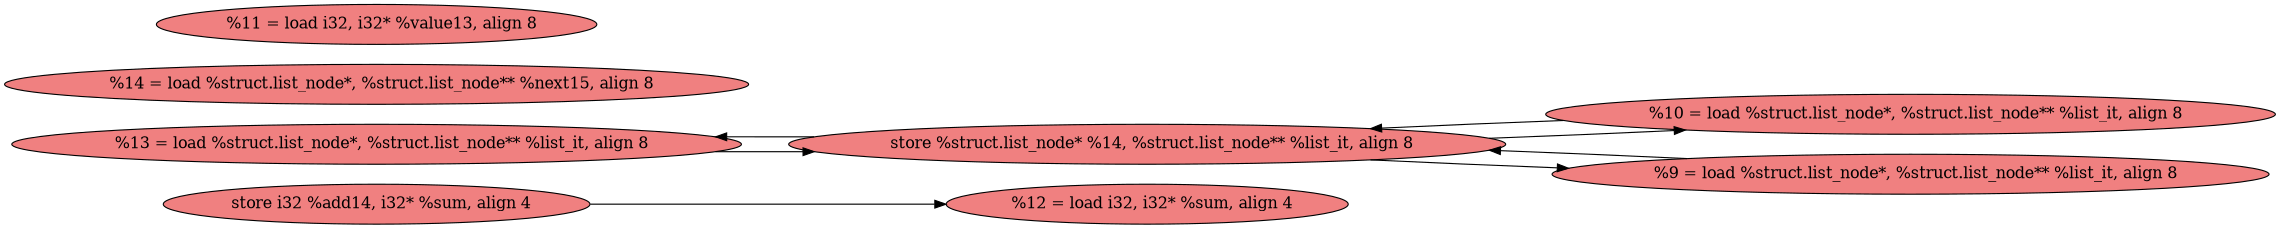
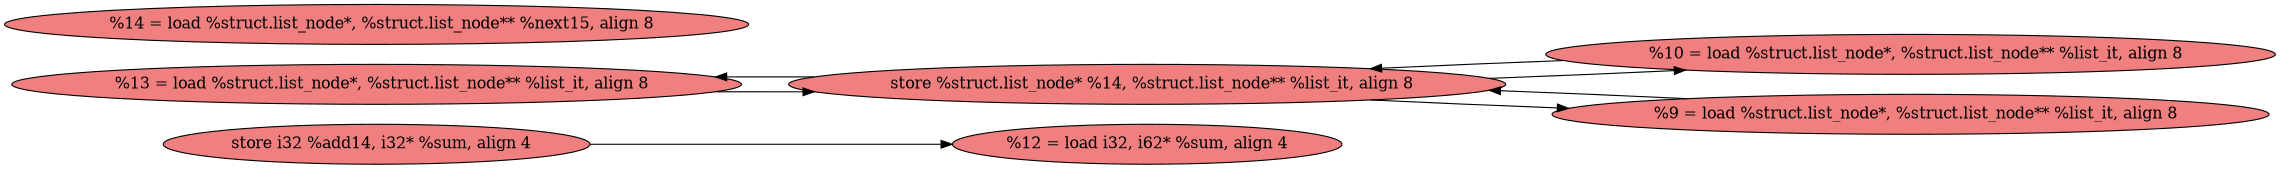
node "%11 = load i32, i32* %value13, align 8": removed
node "%12 = load i32, i32* %sum, align 4": label "%12 = load i32, i32* %sum, align 4" -> "%12 = load i32, i62* %sum, align 4"
